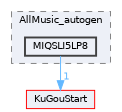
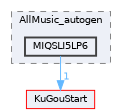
node "MIQSLI5LP8": label "MIQSLI5LP8" -> "MIQSLI5LP6"
